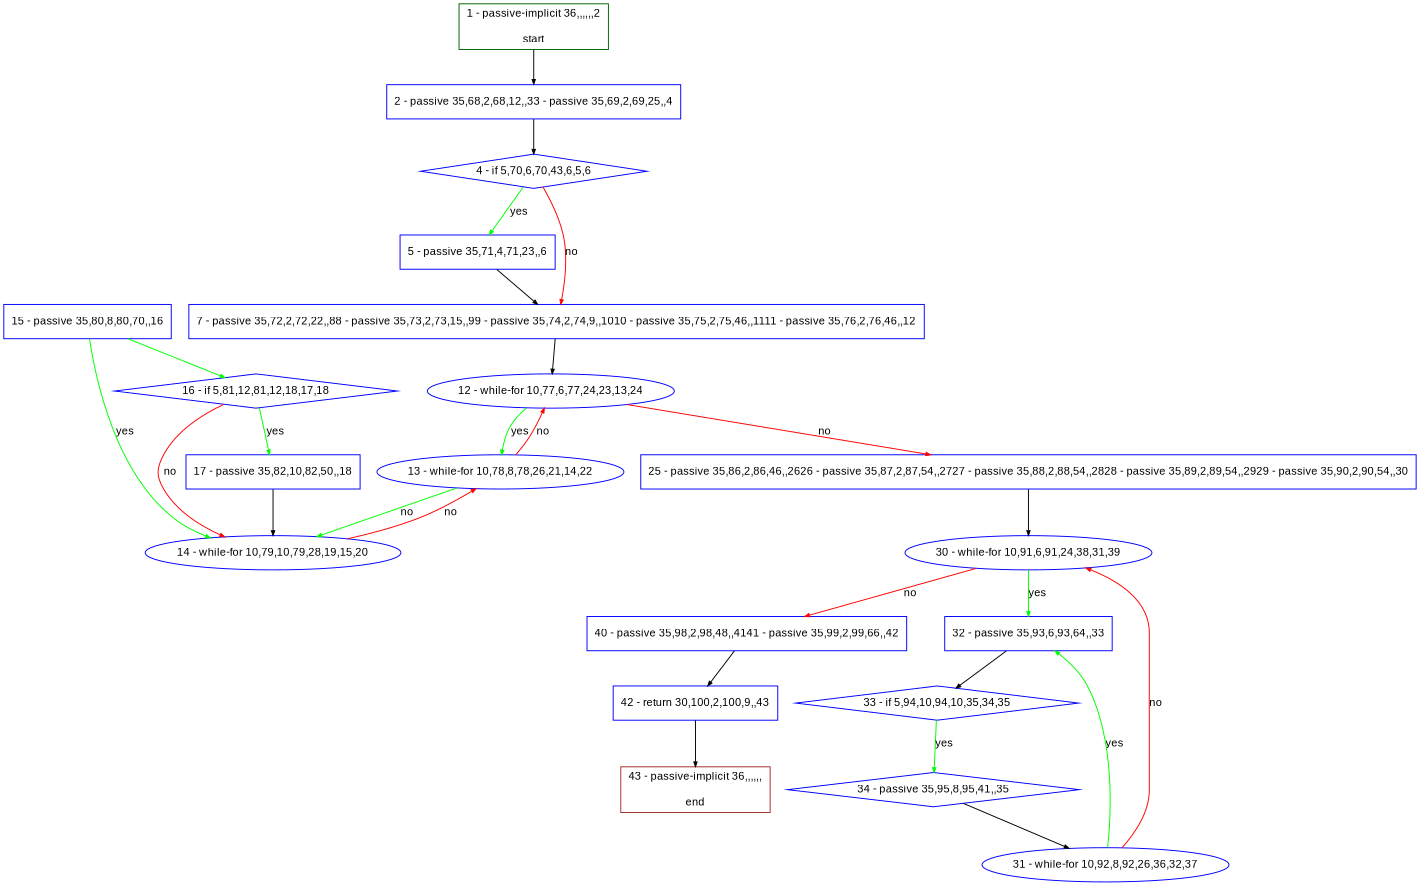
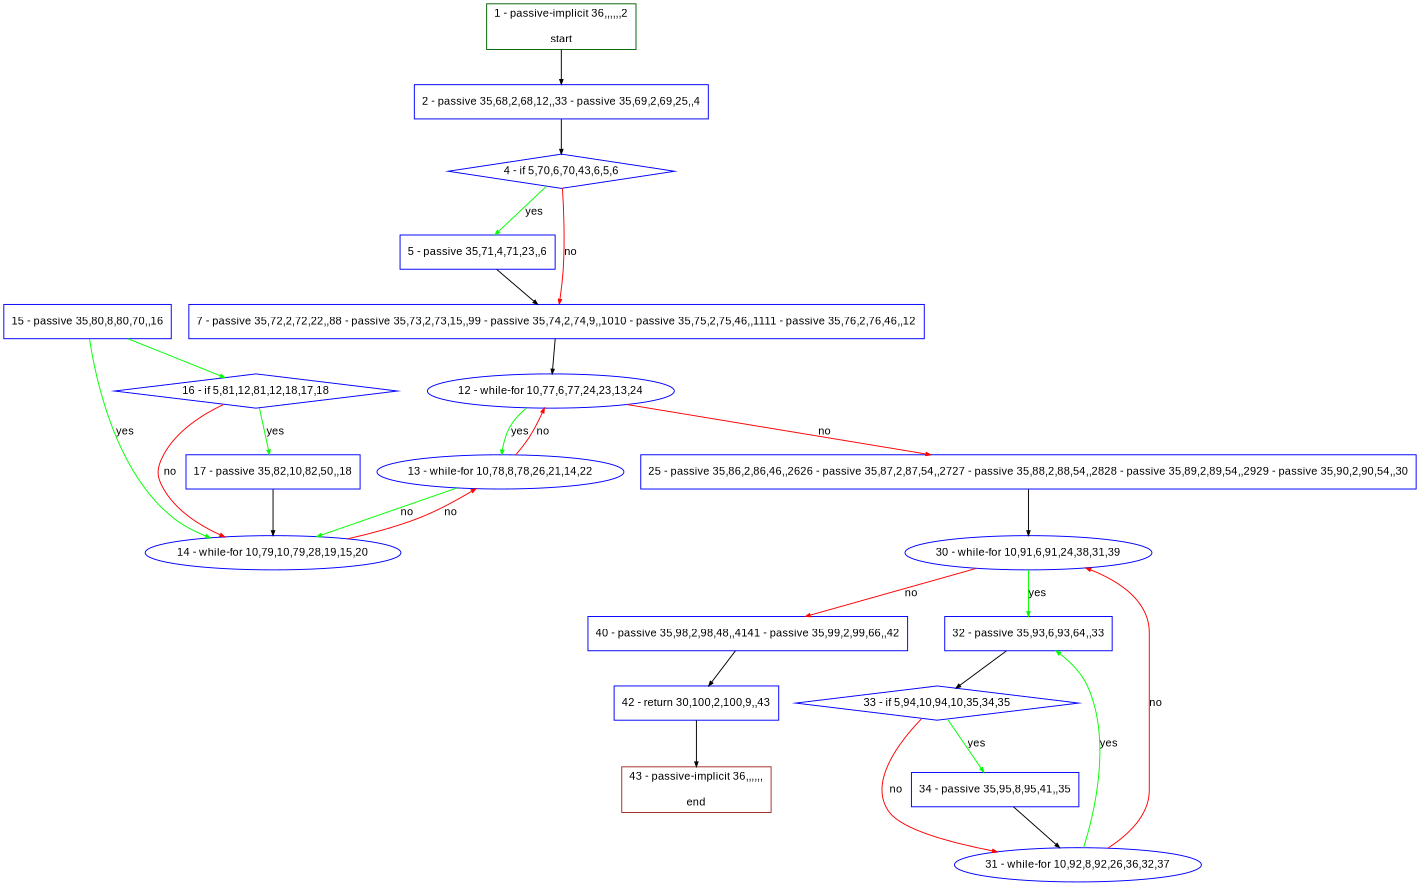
node "34 - passive 35,95,8,95,41,,35": shape diamond -> box
edge "33 - if 5,94,10,94,10,35,34,35" -> "31 - while-for 10,92,8,92,26,36,32,37": added, label "no"
